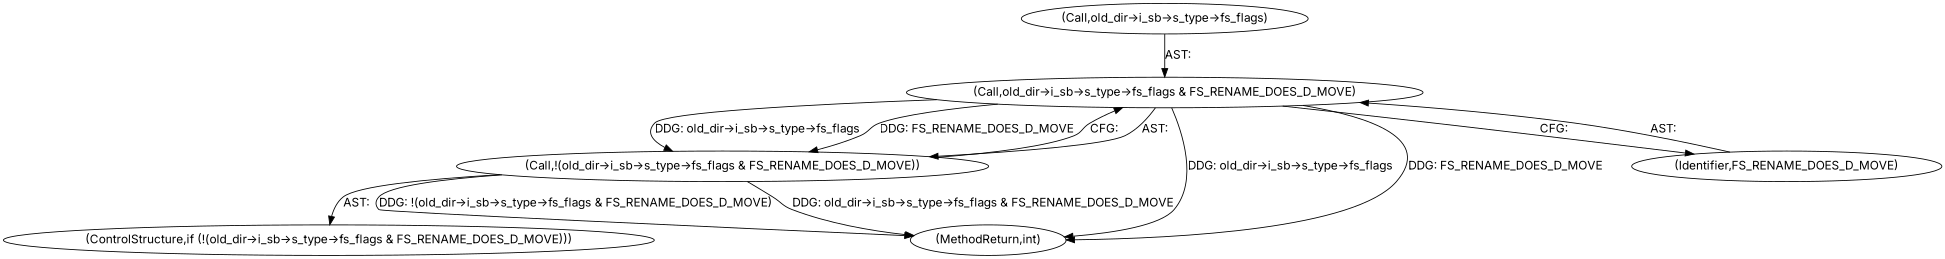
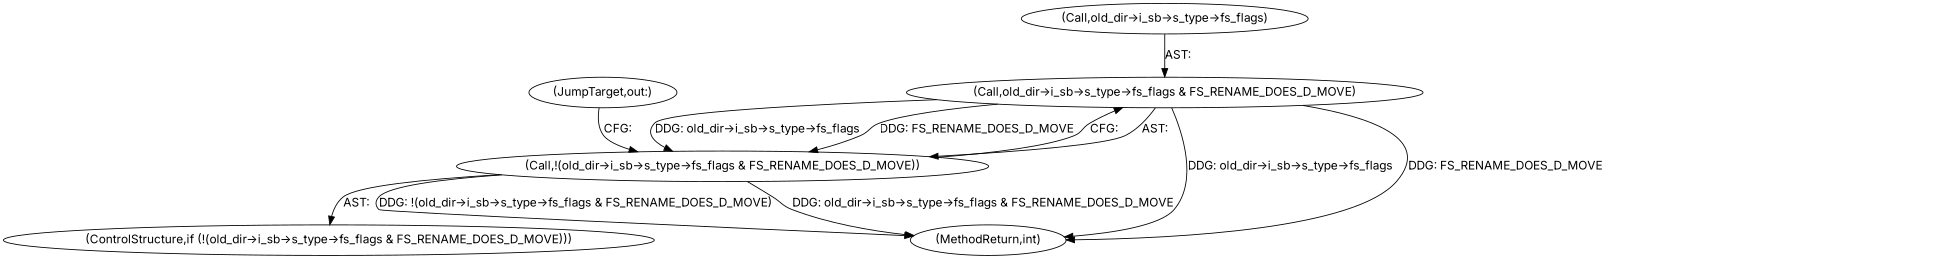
node "(JumpTarget,out:)": added
node "(Identifier,FS_RENAME_DOES_D_MOVE)": removed
